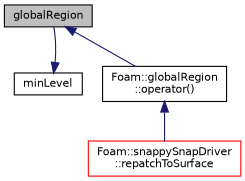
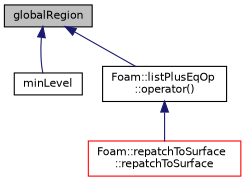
edge "globalRegion" -> "minLevel": reversed
node "Foam::globalRegion ::operator()": label "Foam::globalRegion ::operator()" -> "Foam::listPlusEqOp ::operator()"
node "Foam::snappySnapDriver ::repatchToSurface": label "Foam::snappySnapDriver ::repatchToSurface" -> "Foam::repatchToSurface ::repatchToSurface"
